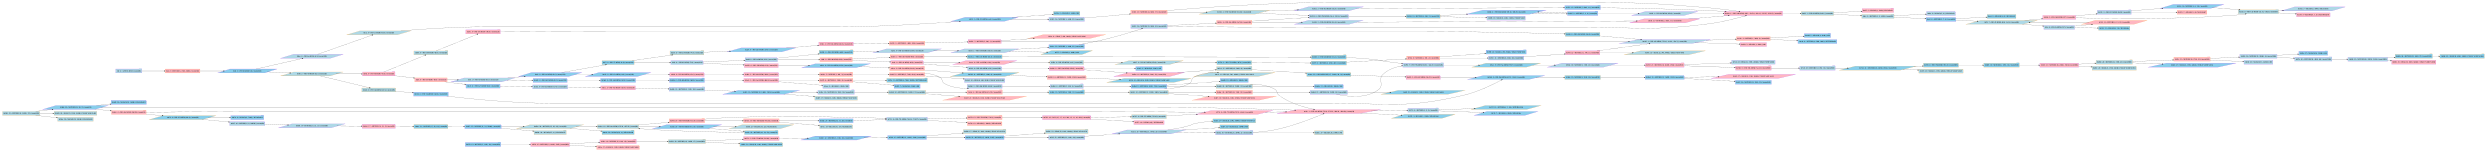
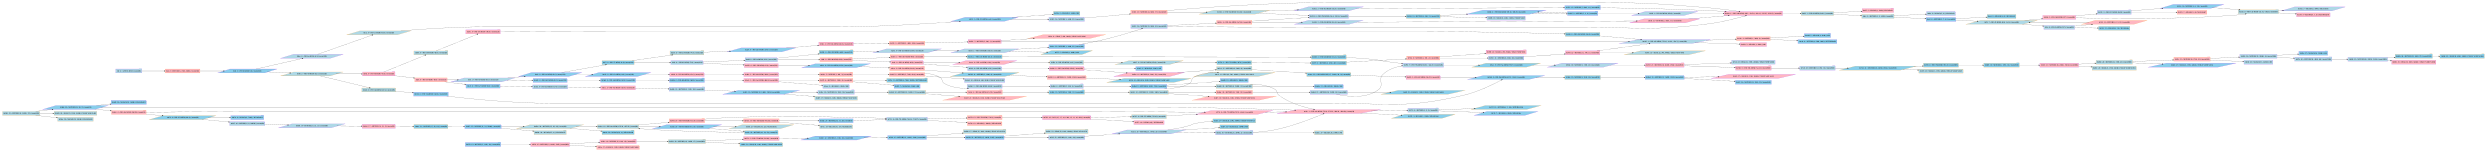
node "0x789: .10 = SHA3(.8, .7#0, .9#40) // 'SHA3i' %966 %961": fillcolor skyblue -> lightpink
